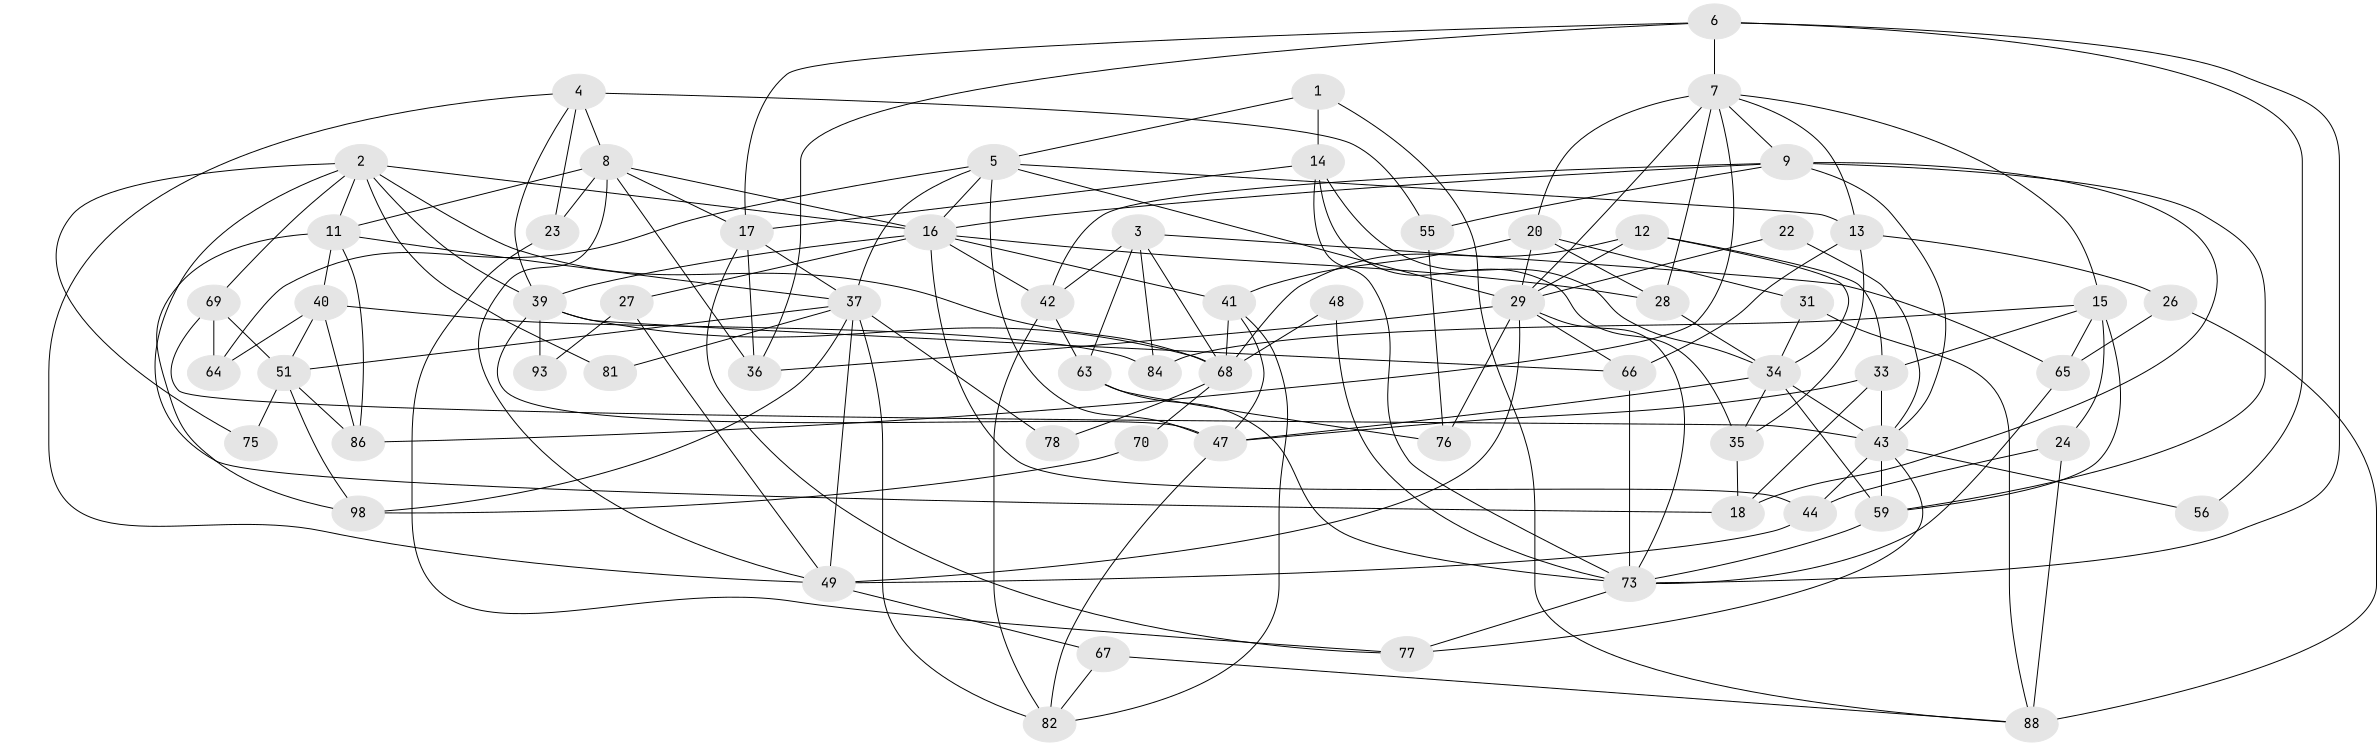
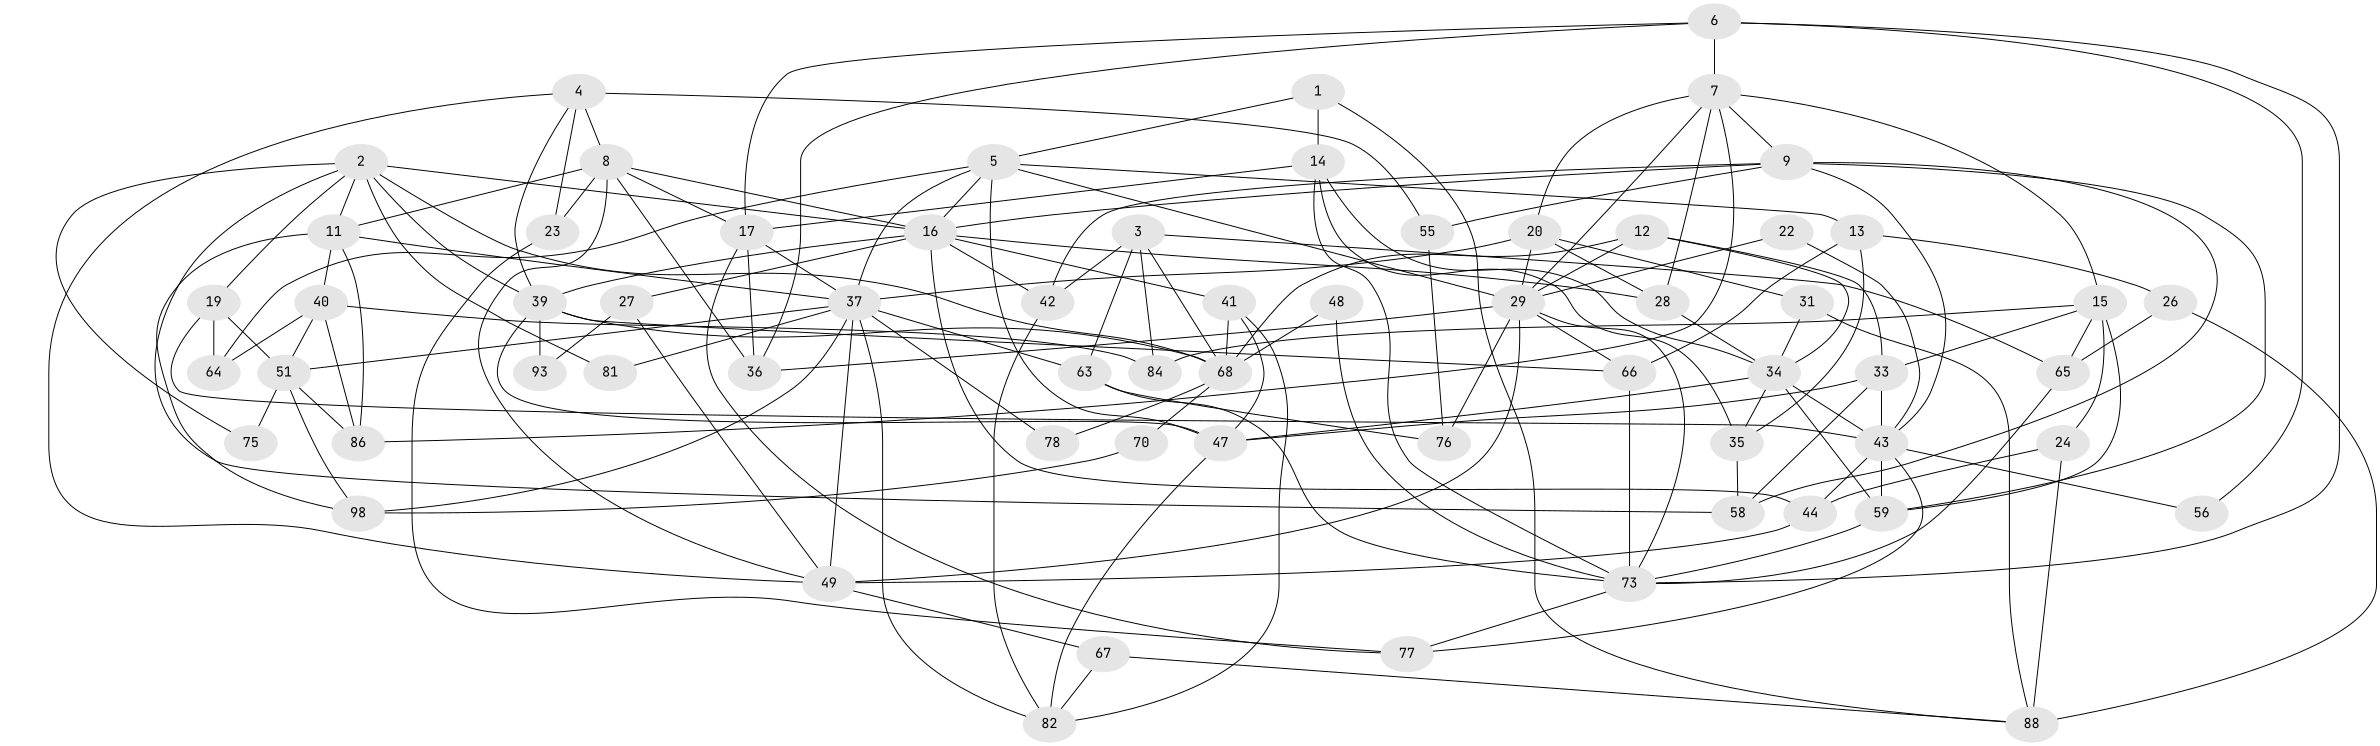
edge "7" -- "13": removed
edge "20" -- "41": now "20" -- "37"
node "69": label "69" -> "19"
edge "42" -- "63": now "37" -- "63"
node "18": label "18" -> "58"
